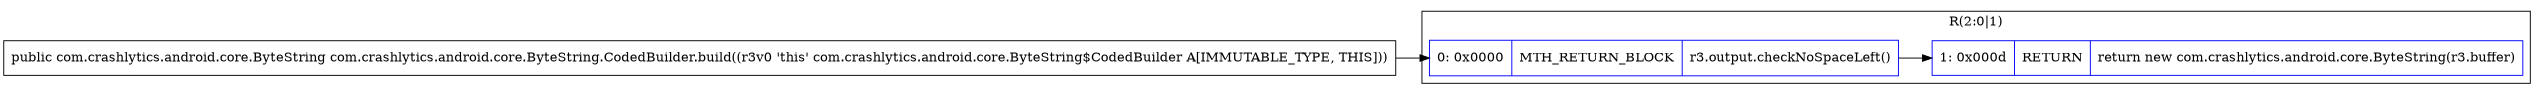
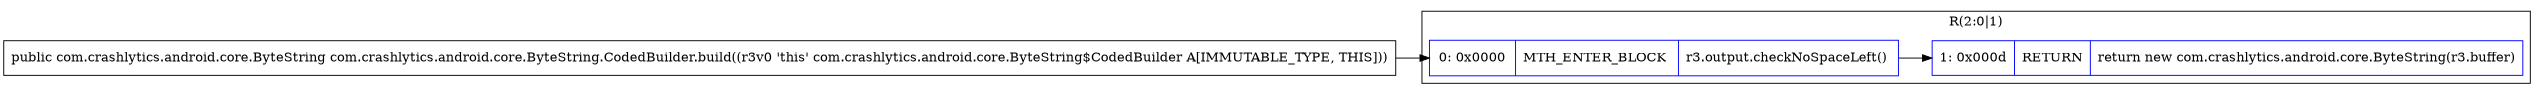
node "0: 0x0000": text "MTH_RETURN_BLOCK" -> "MTH_ENTER_BLOCK"
